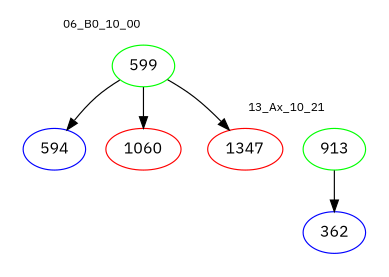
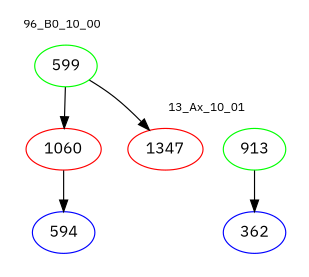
cluster "06_B0_10_00": label "06_B0_10_00" -> "96_B0_10_00"
edge "599" -> "594": now "1060" -> "594"
cluster "13_Ax_10_21": label "13_Ax_10_21" -> "13_Ax_10_01"
